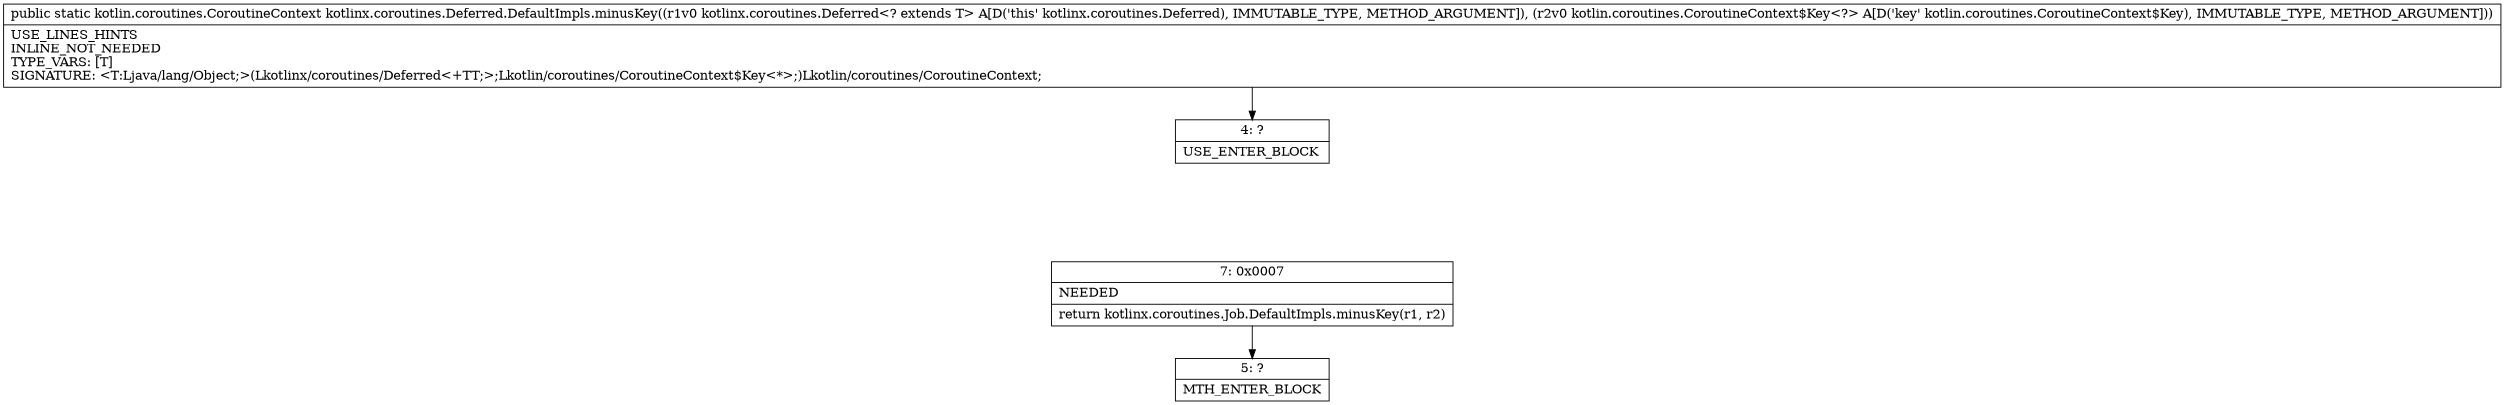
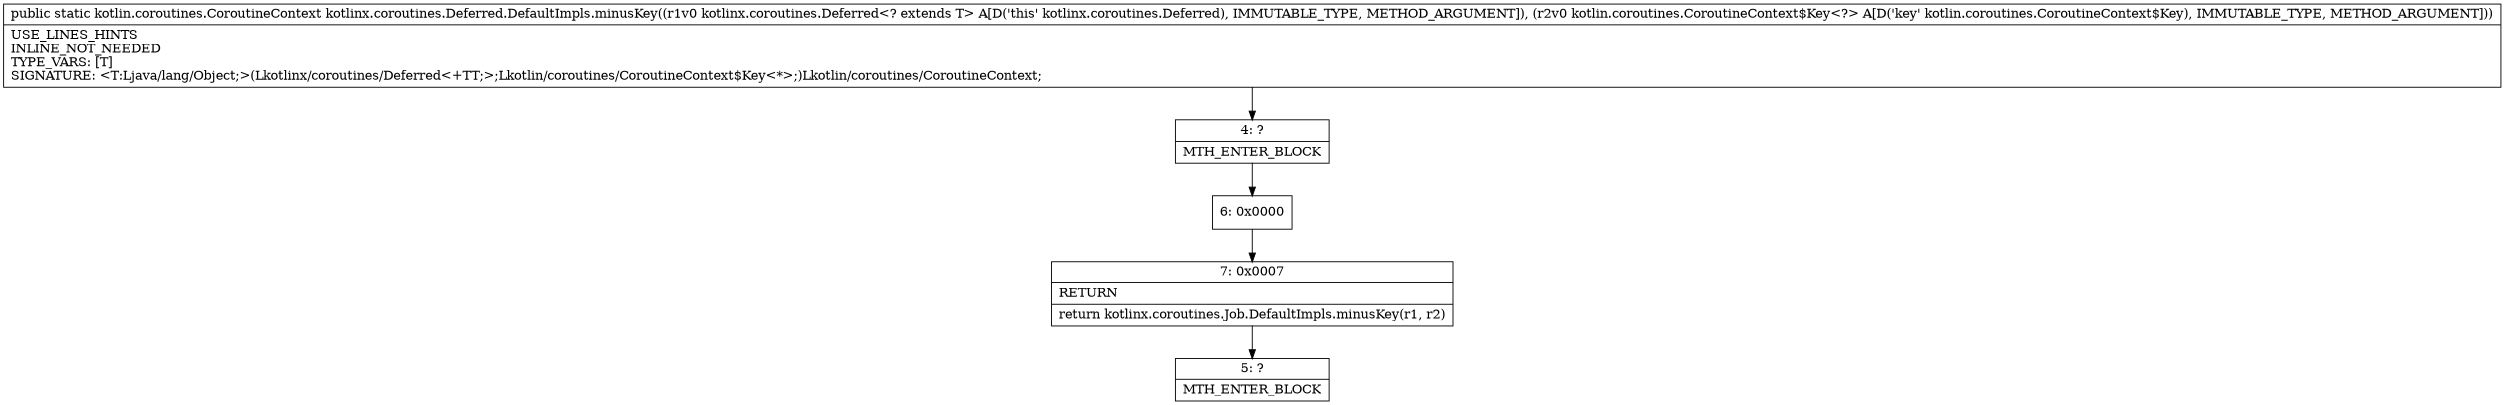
node "4: ?": text "USE_ENTER_BLOCK" -> "MTH_ENTER_BLOCK"
node "6: 0x0000": added
node "7: 0x0007": text "NEEDED" -> "RETURN"
